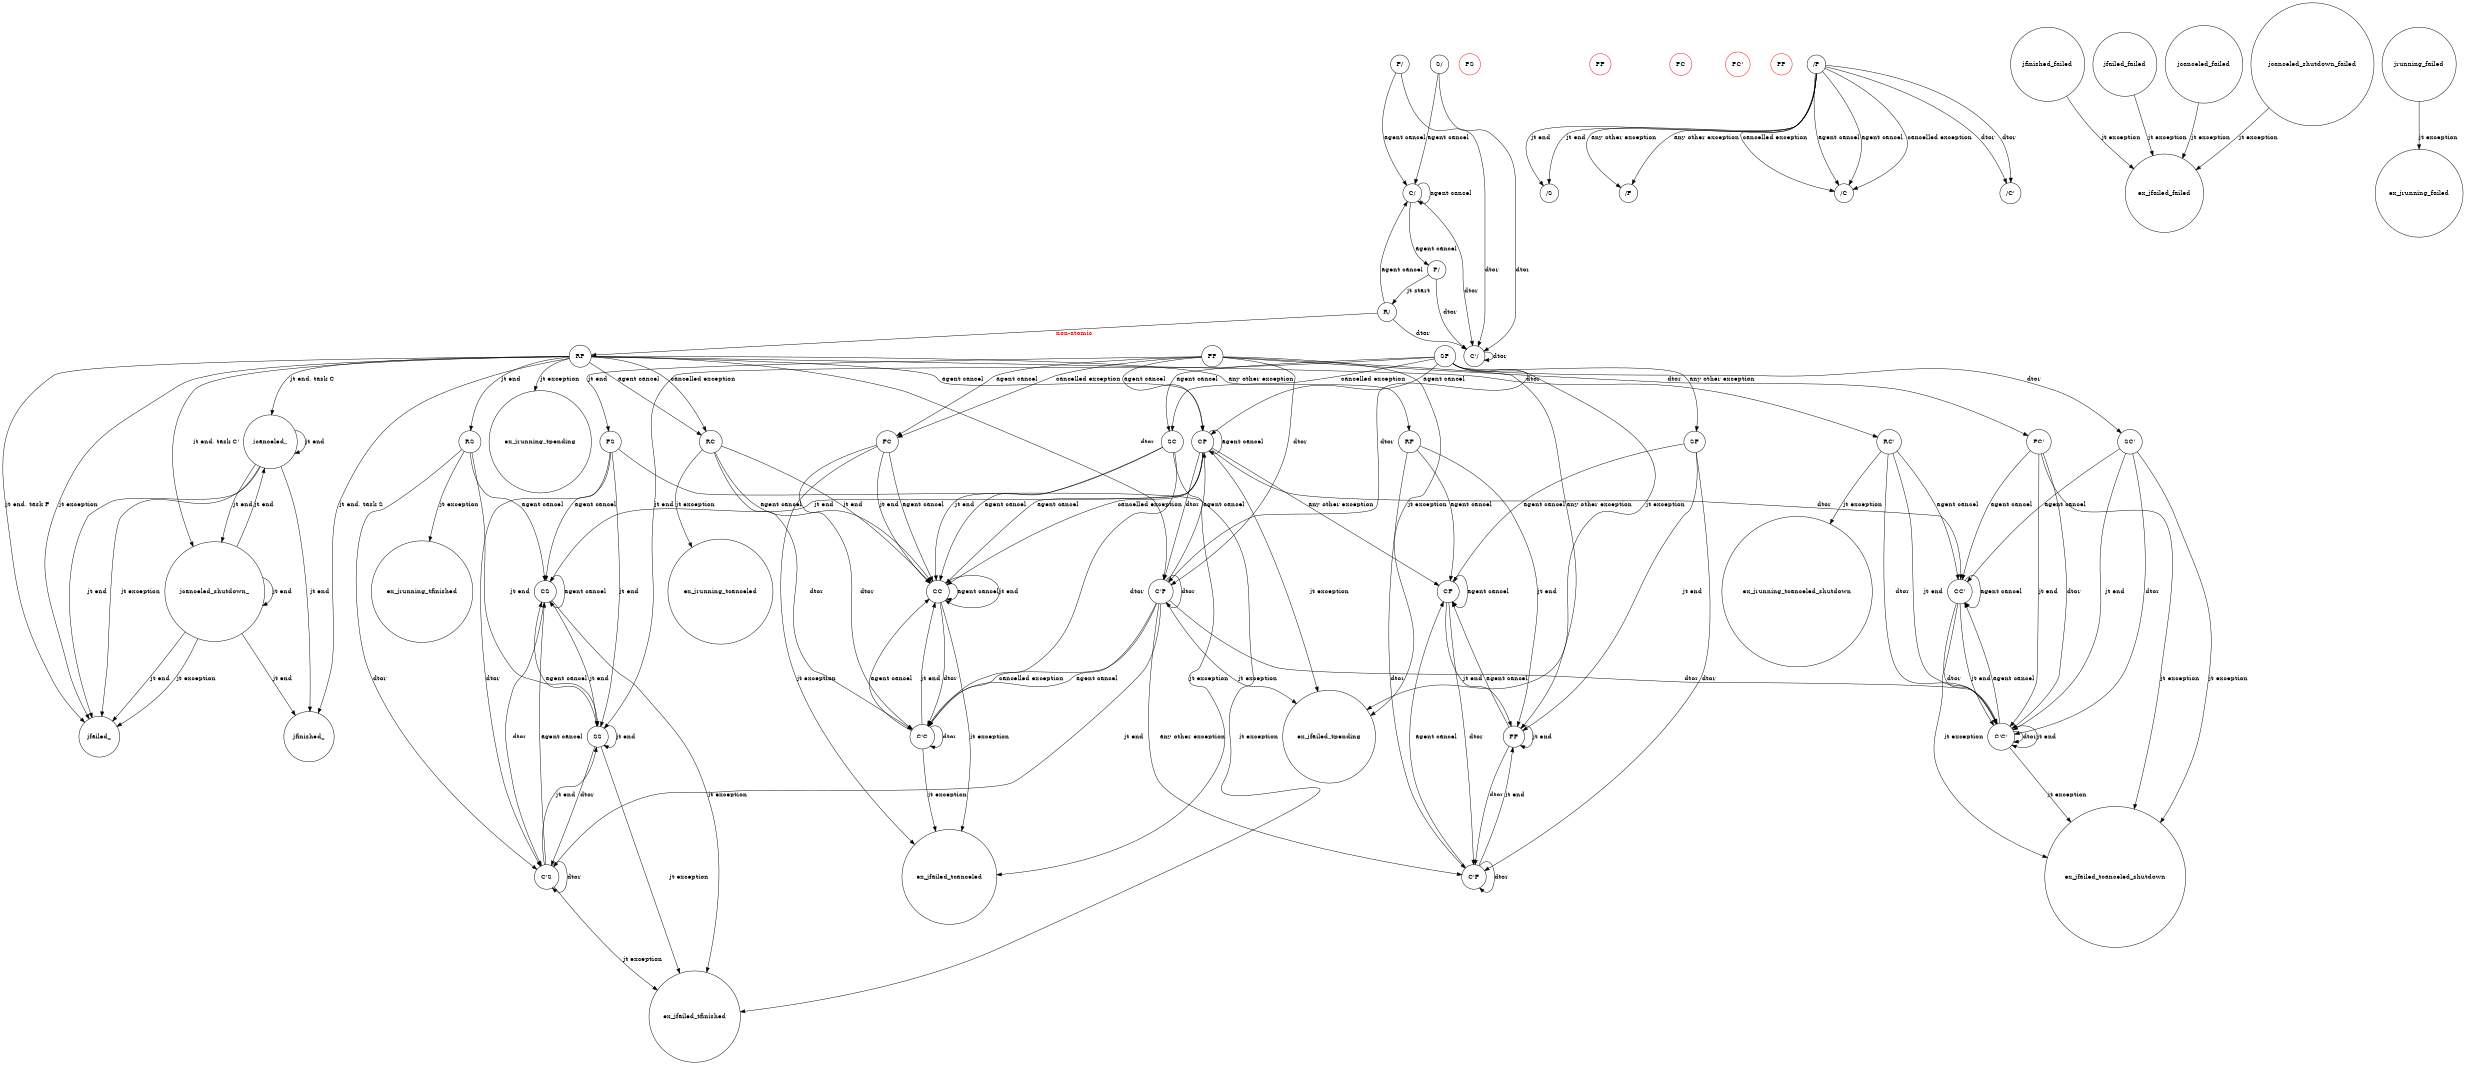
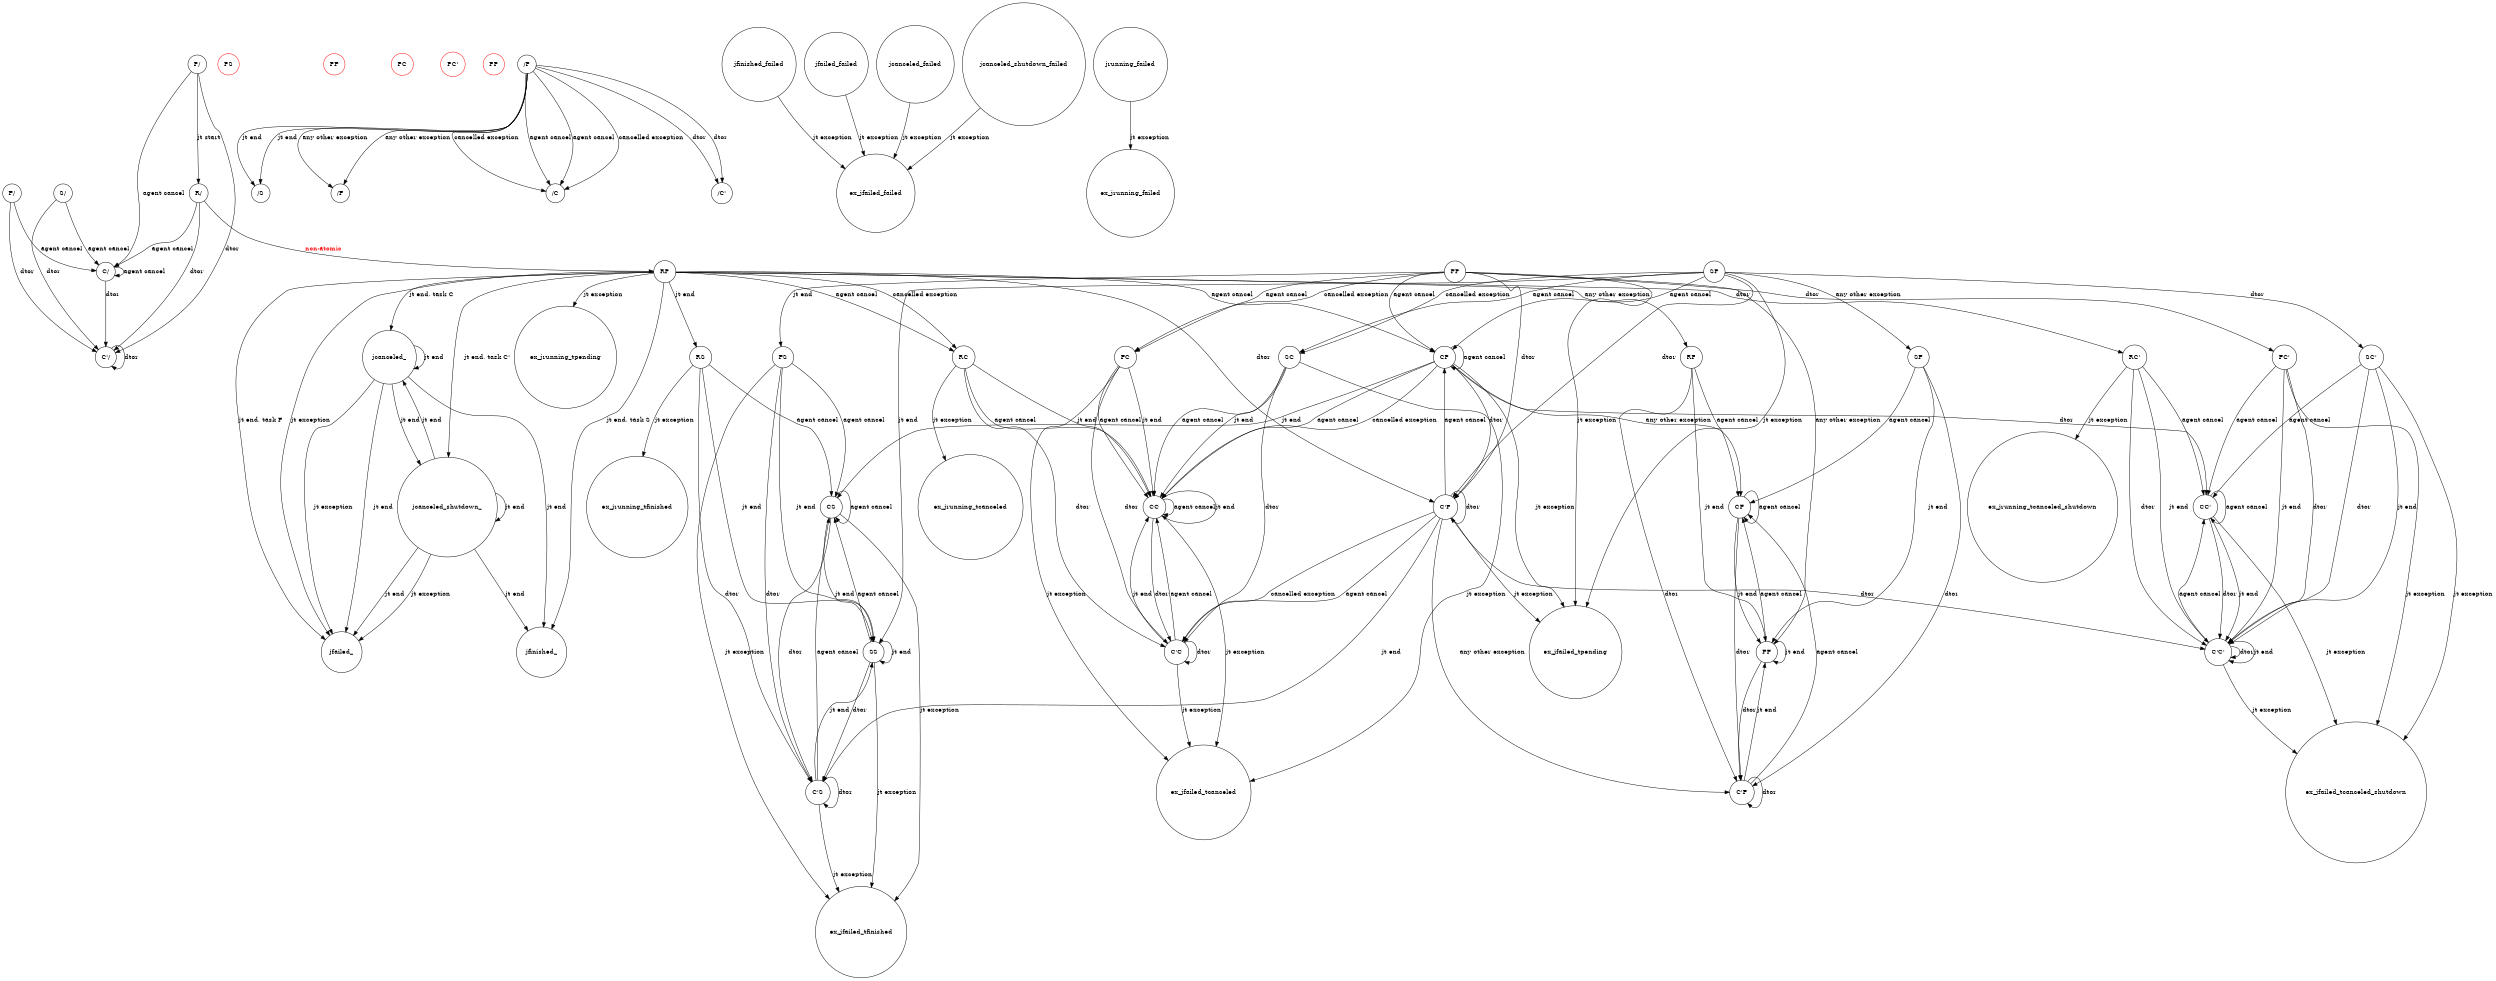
edge "C/" -> "P/": reversed
